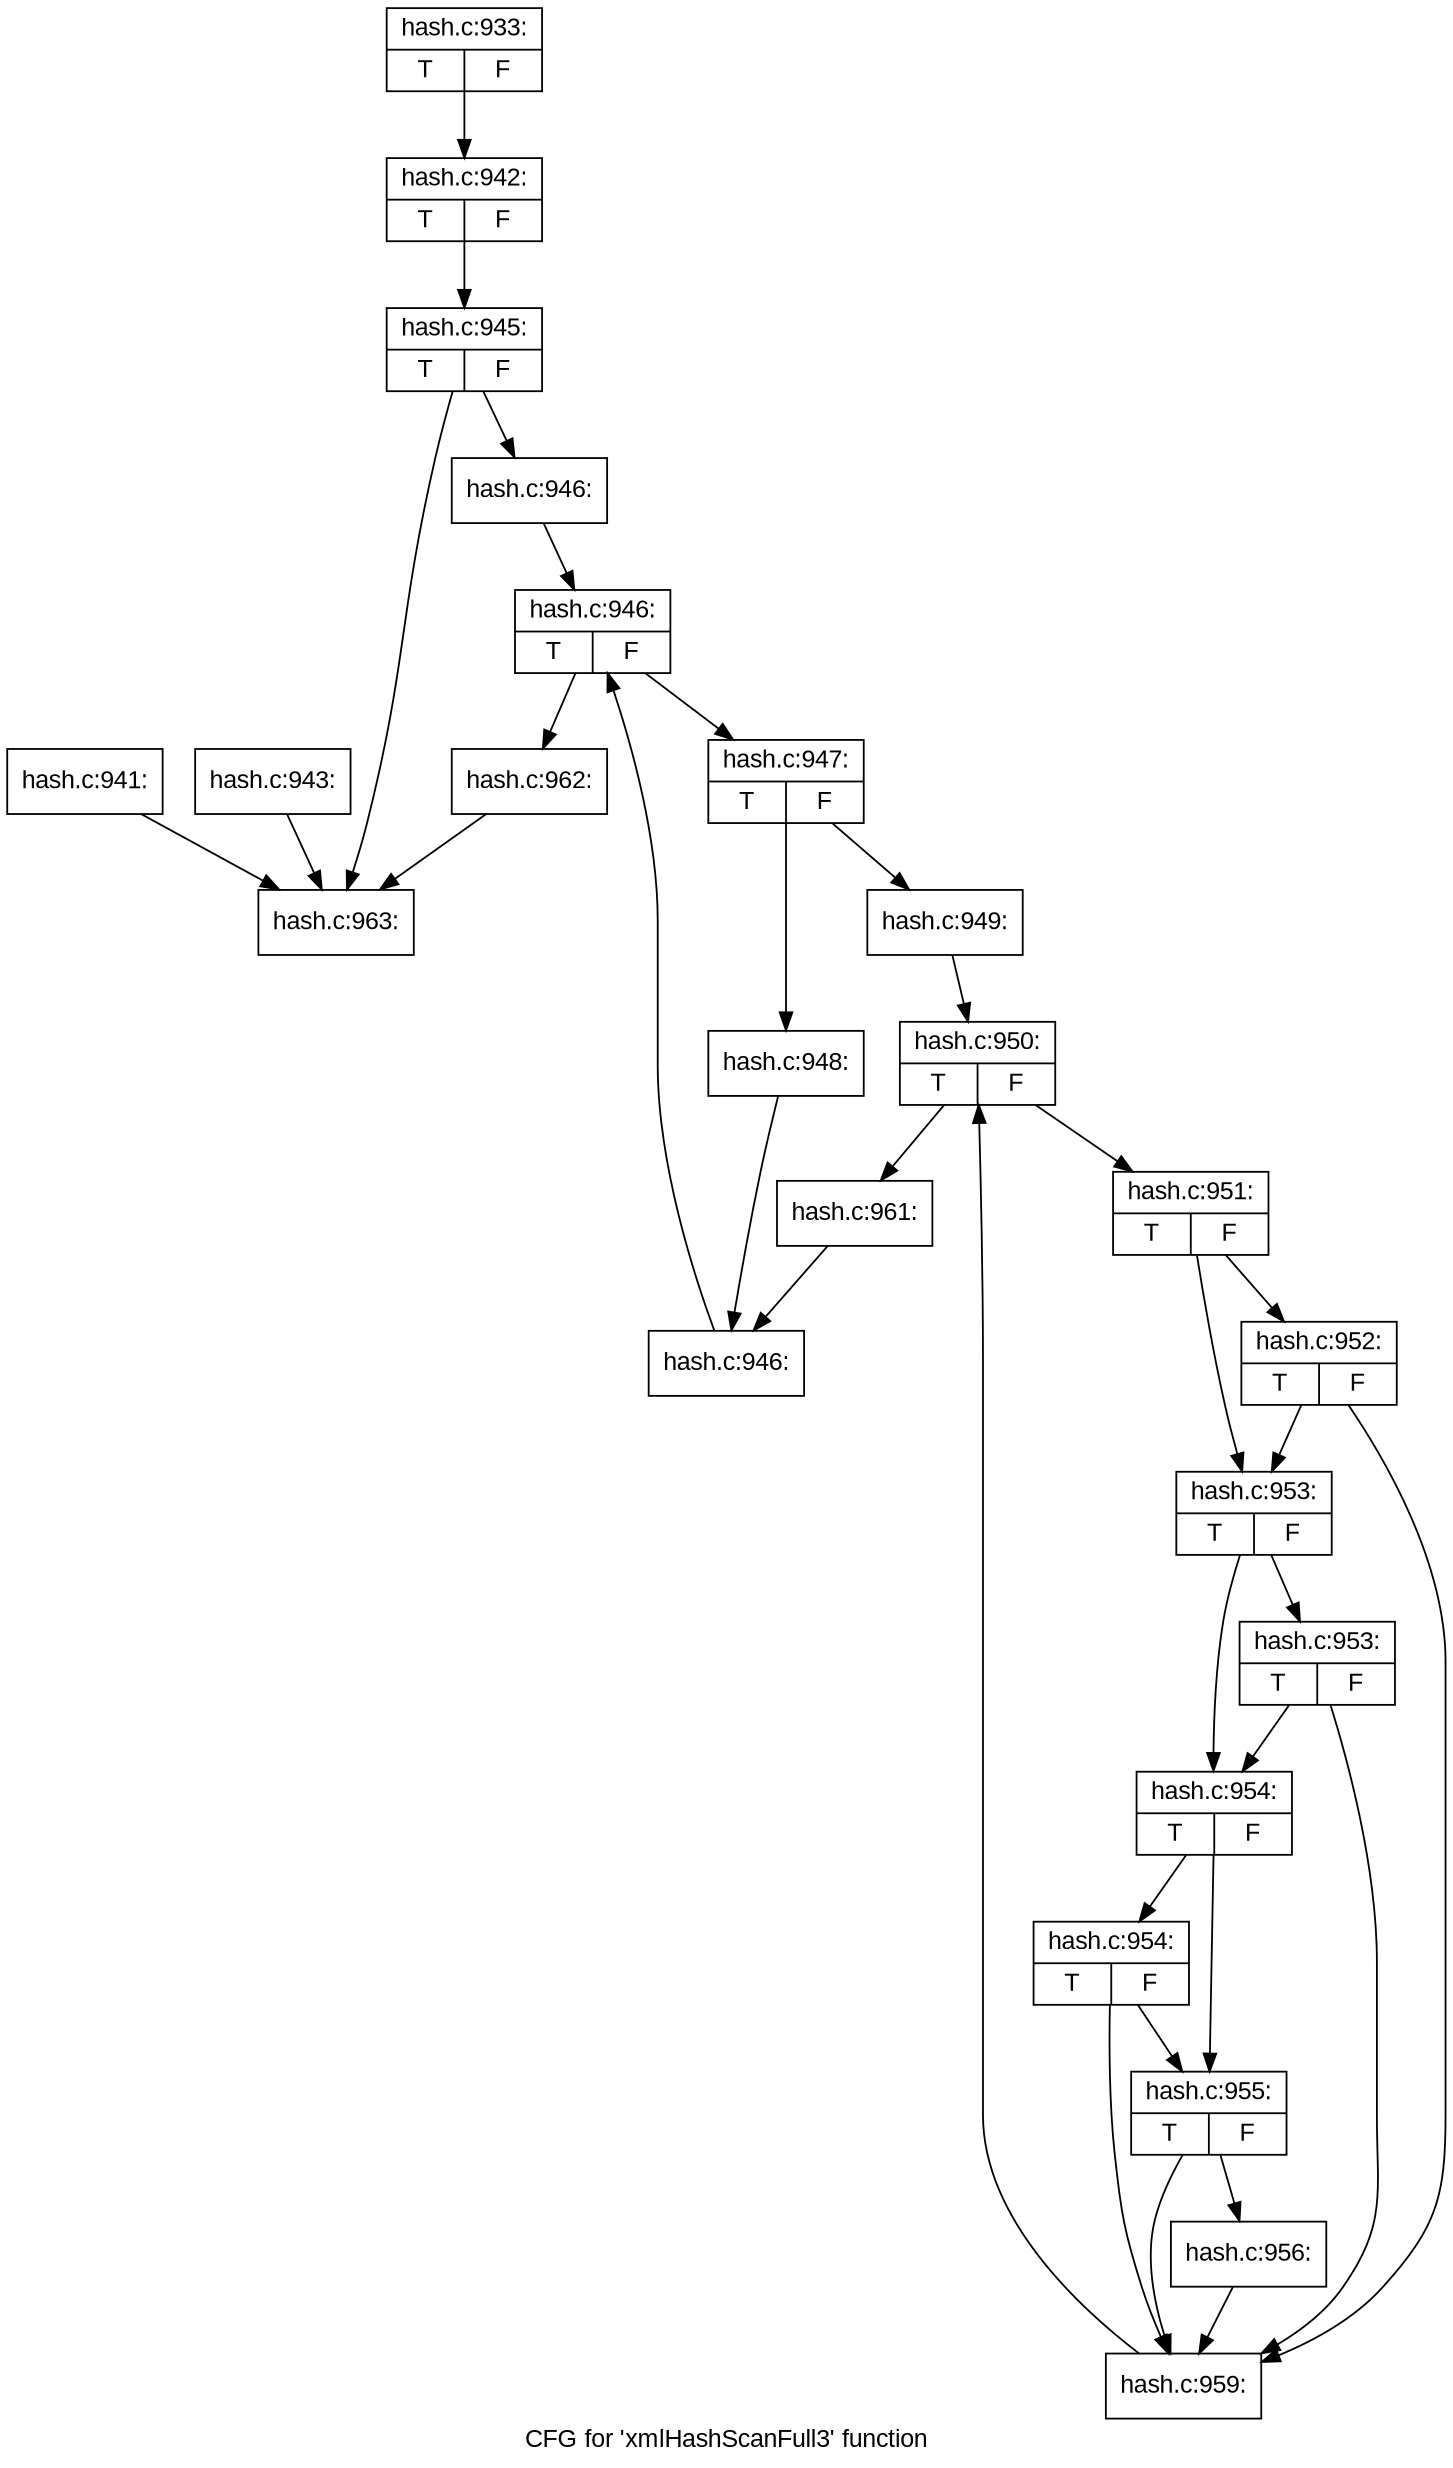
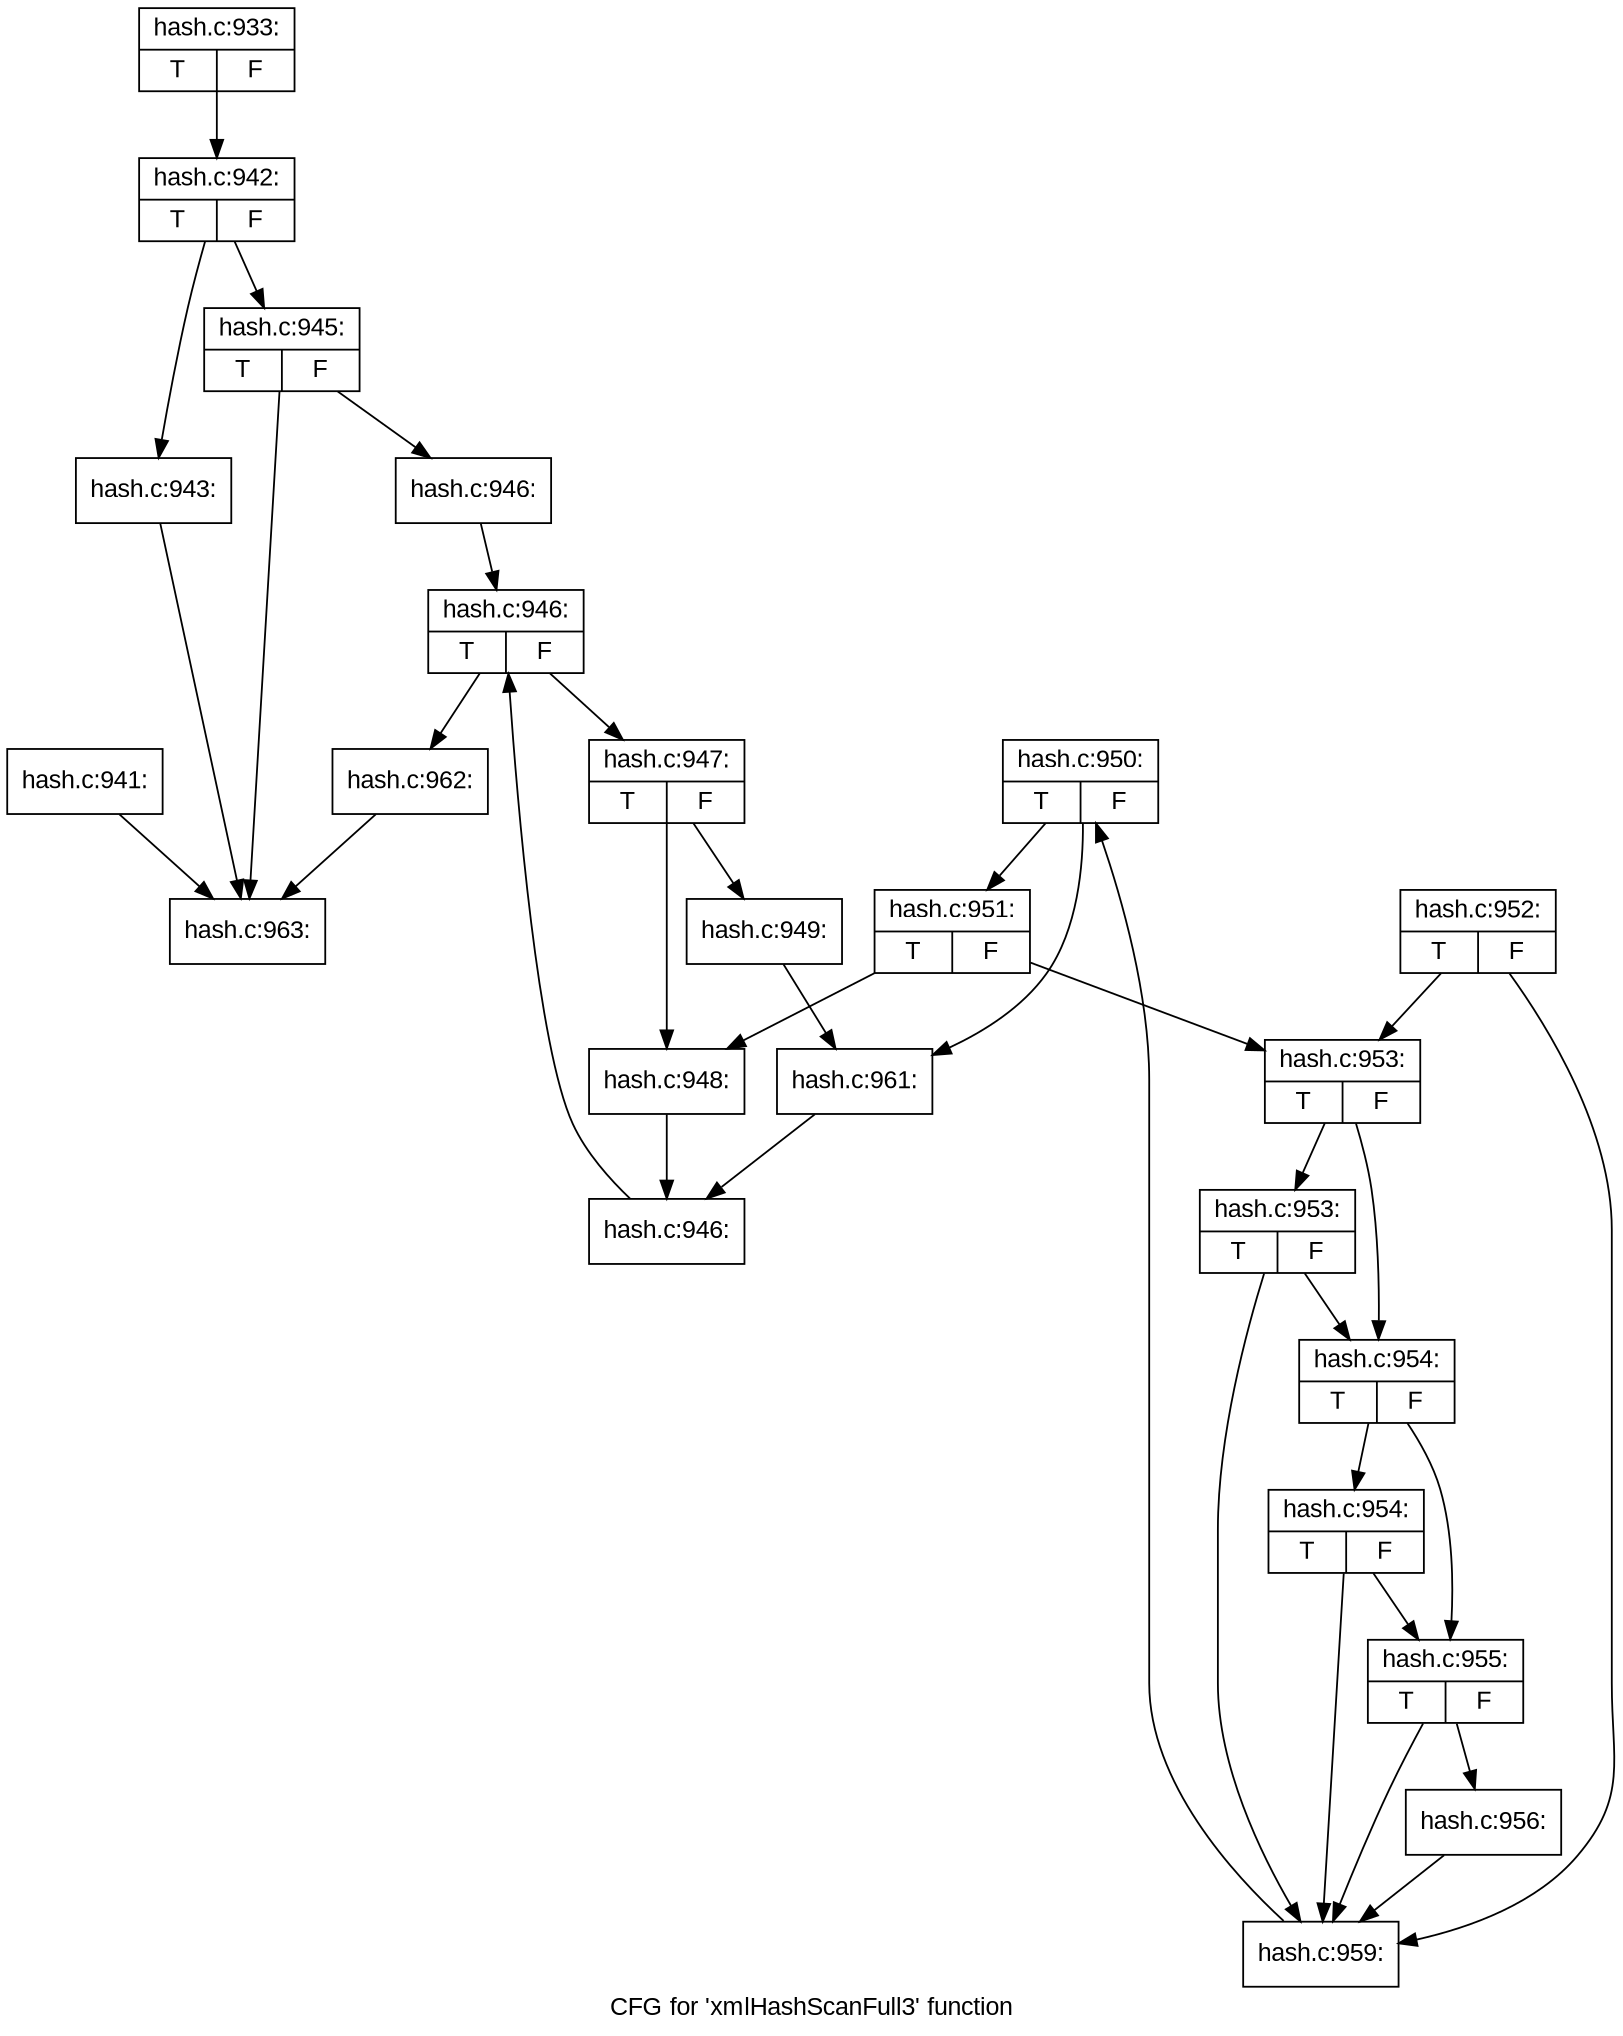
edge "hash.c:942:" -> "hash.c:943:": added
edge "hash.c:949:" -> "hash.c:950:": now "hash.c:949:" -> "hash.c:961:"
edge "hash.c:951:" -> "hash.c:952:": now "hash.c:951:" -> "hash.c:948:"
